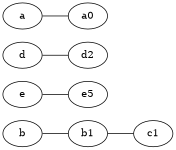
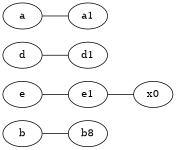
node "a0": label "a0" -> "a1"
node "d2": label "d2" -> "d1"
node "e5": label "e5" -> "e1"
node "x0": added
node "b1": label "b1" -> "b8"
node "c1": removed
